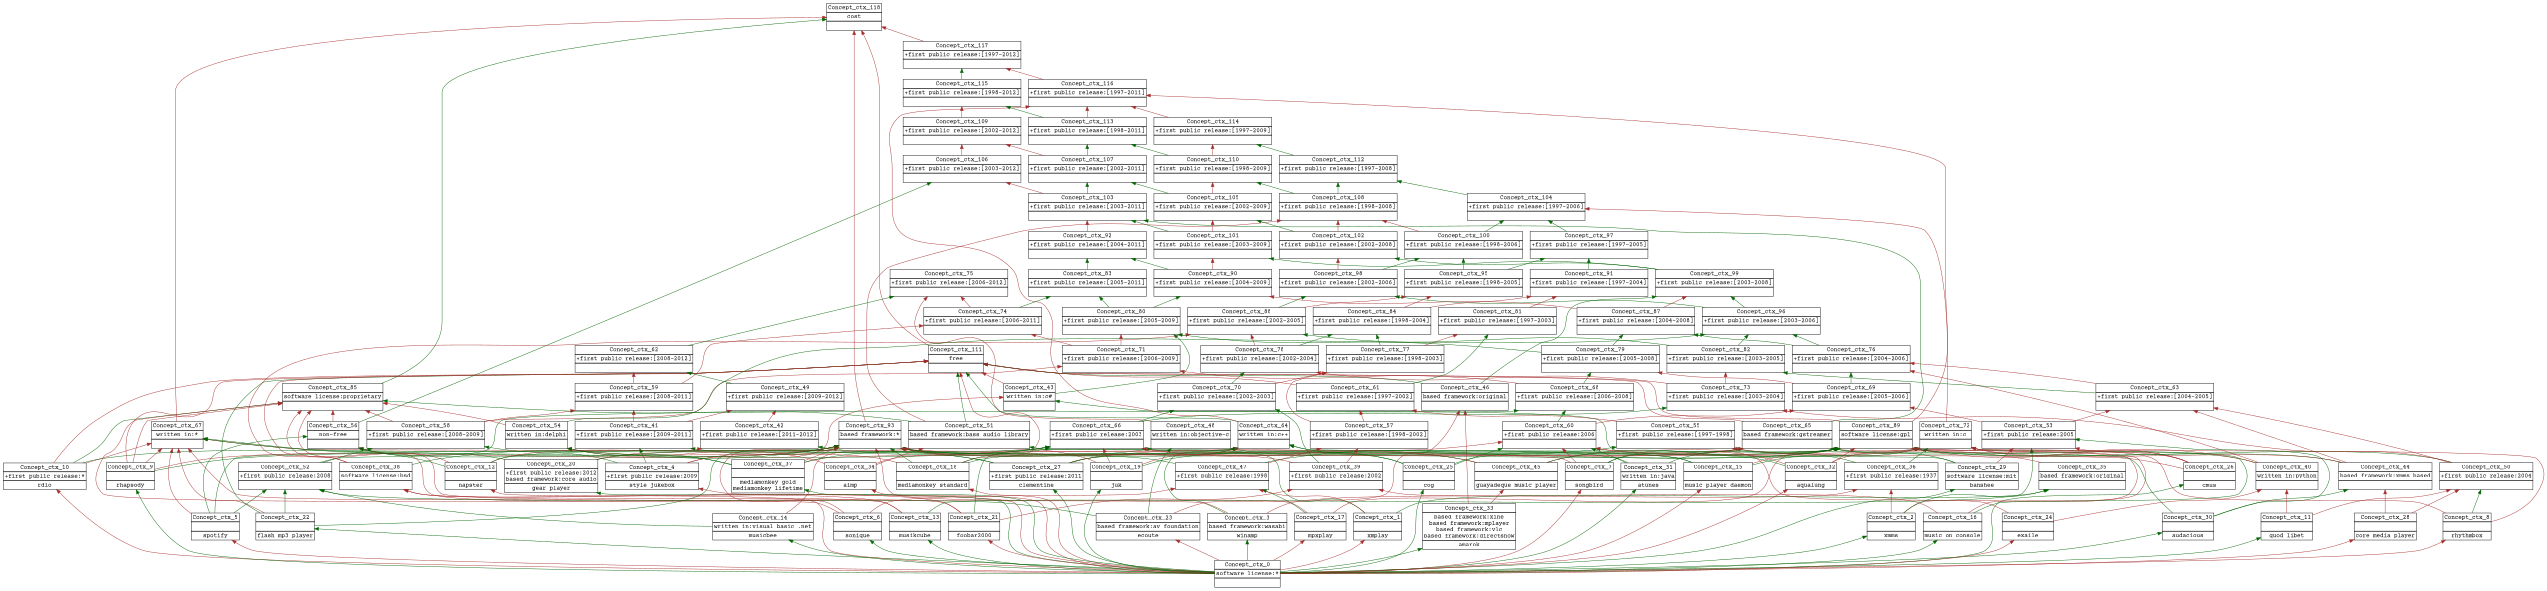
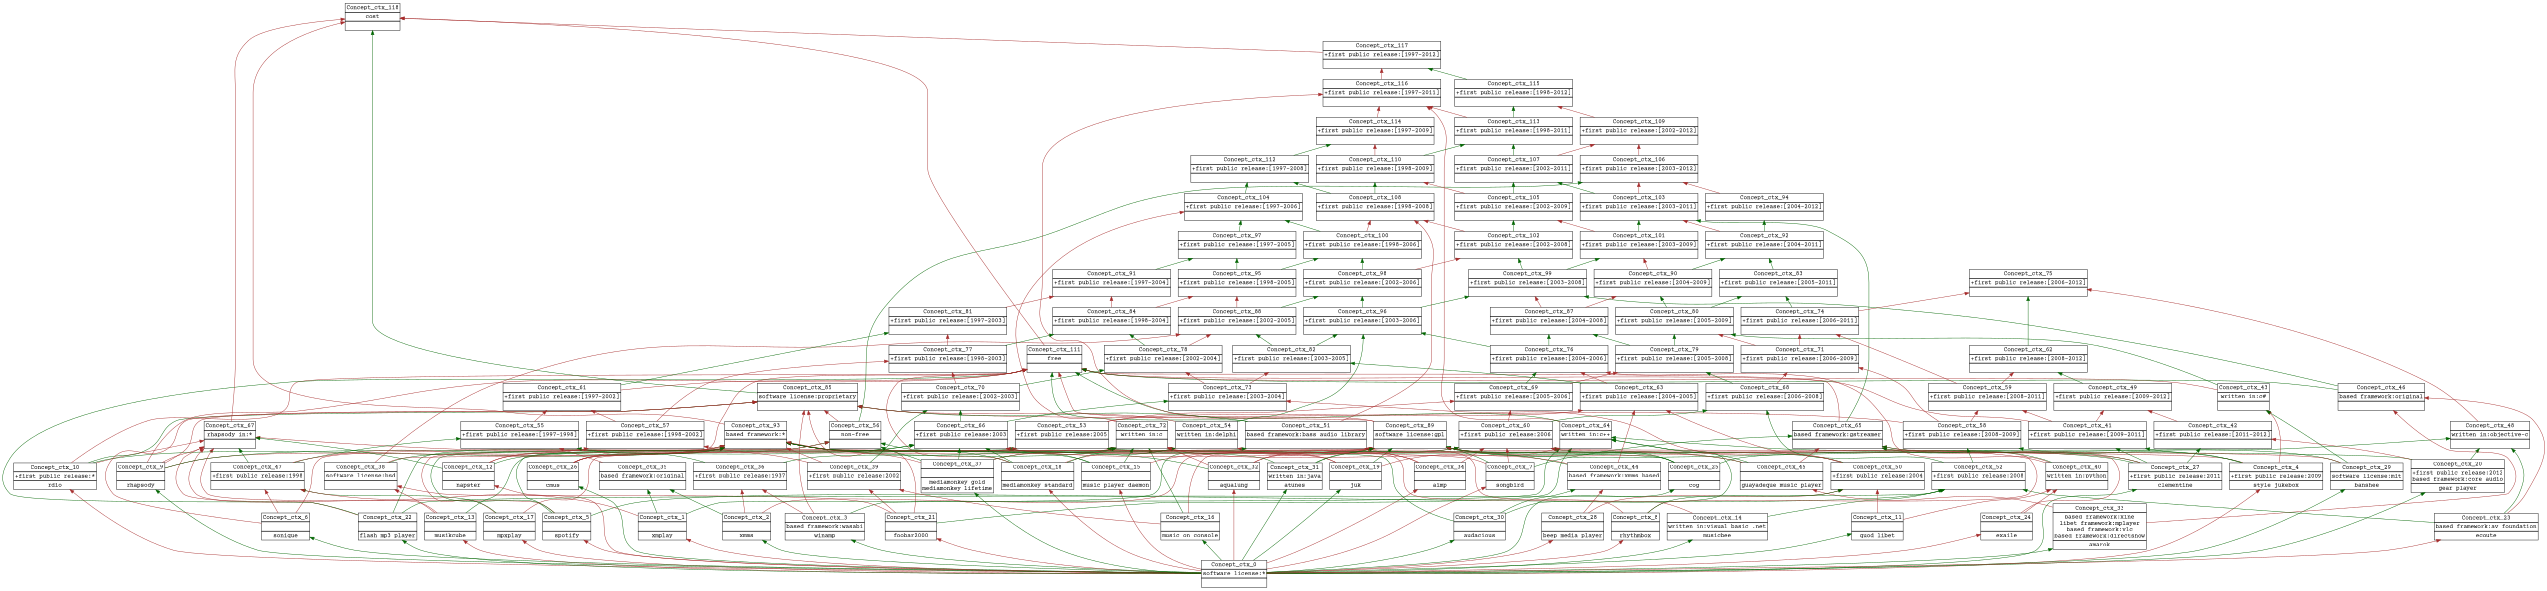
node "Concept_ctx_94": added
edge "Concept_ctx_41" -> "Concept_ctx_111": added
node "Concept_ctx_67": text "written in:*" -> "rhapsody in:*"
node "Concept_ctx_33": text "based framework:mplayer" -> "libet framework:mplayer"
node "Concept_ctx_28": text "core media player" -> "beep media player"
edge "Concept_ctx_0" -> "Concept_ctx_13": color darkgreen -> brown
